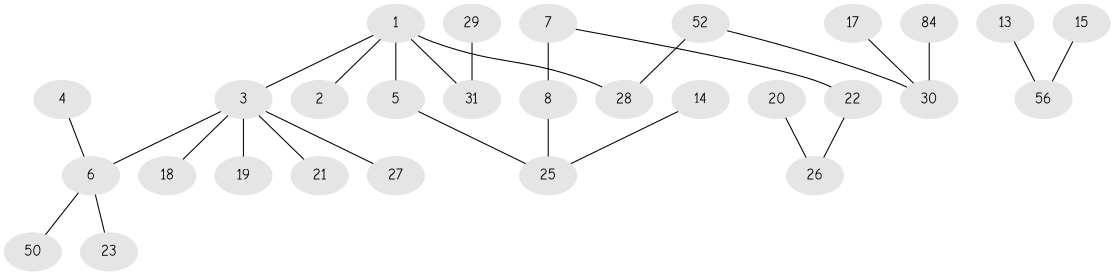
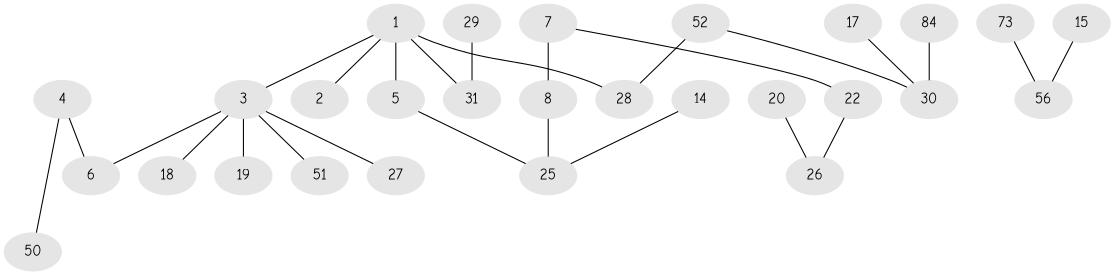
node "13": label "13" -> "73"
node "21": label "21" -> "51"
edge "6" -- "50": now "4" -- "50"
node "23": removed
